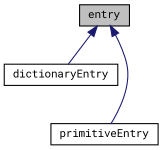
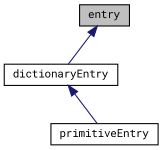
edge "primitiveEntry" -> "entry": now "primitiveEntry" -> "dictionaryEntry"
